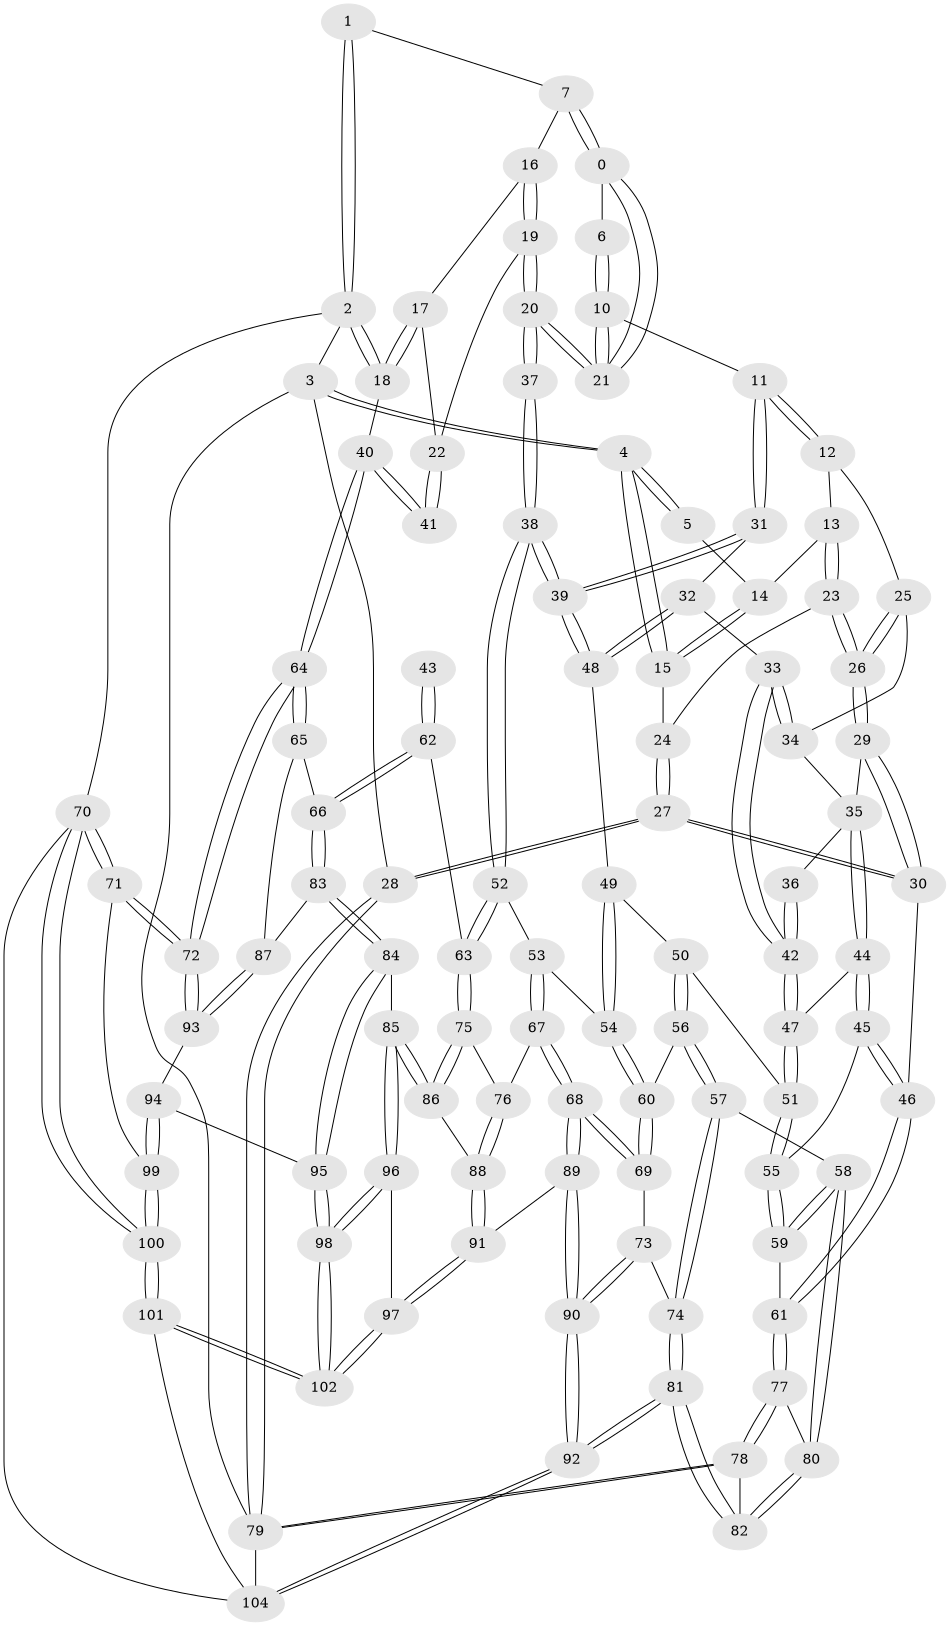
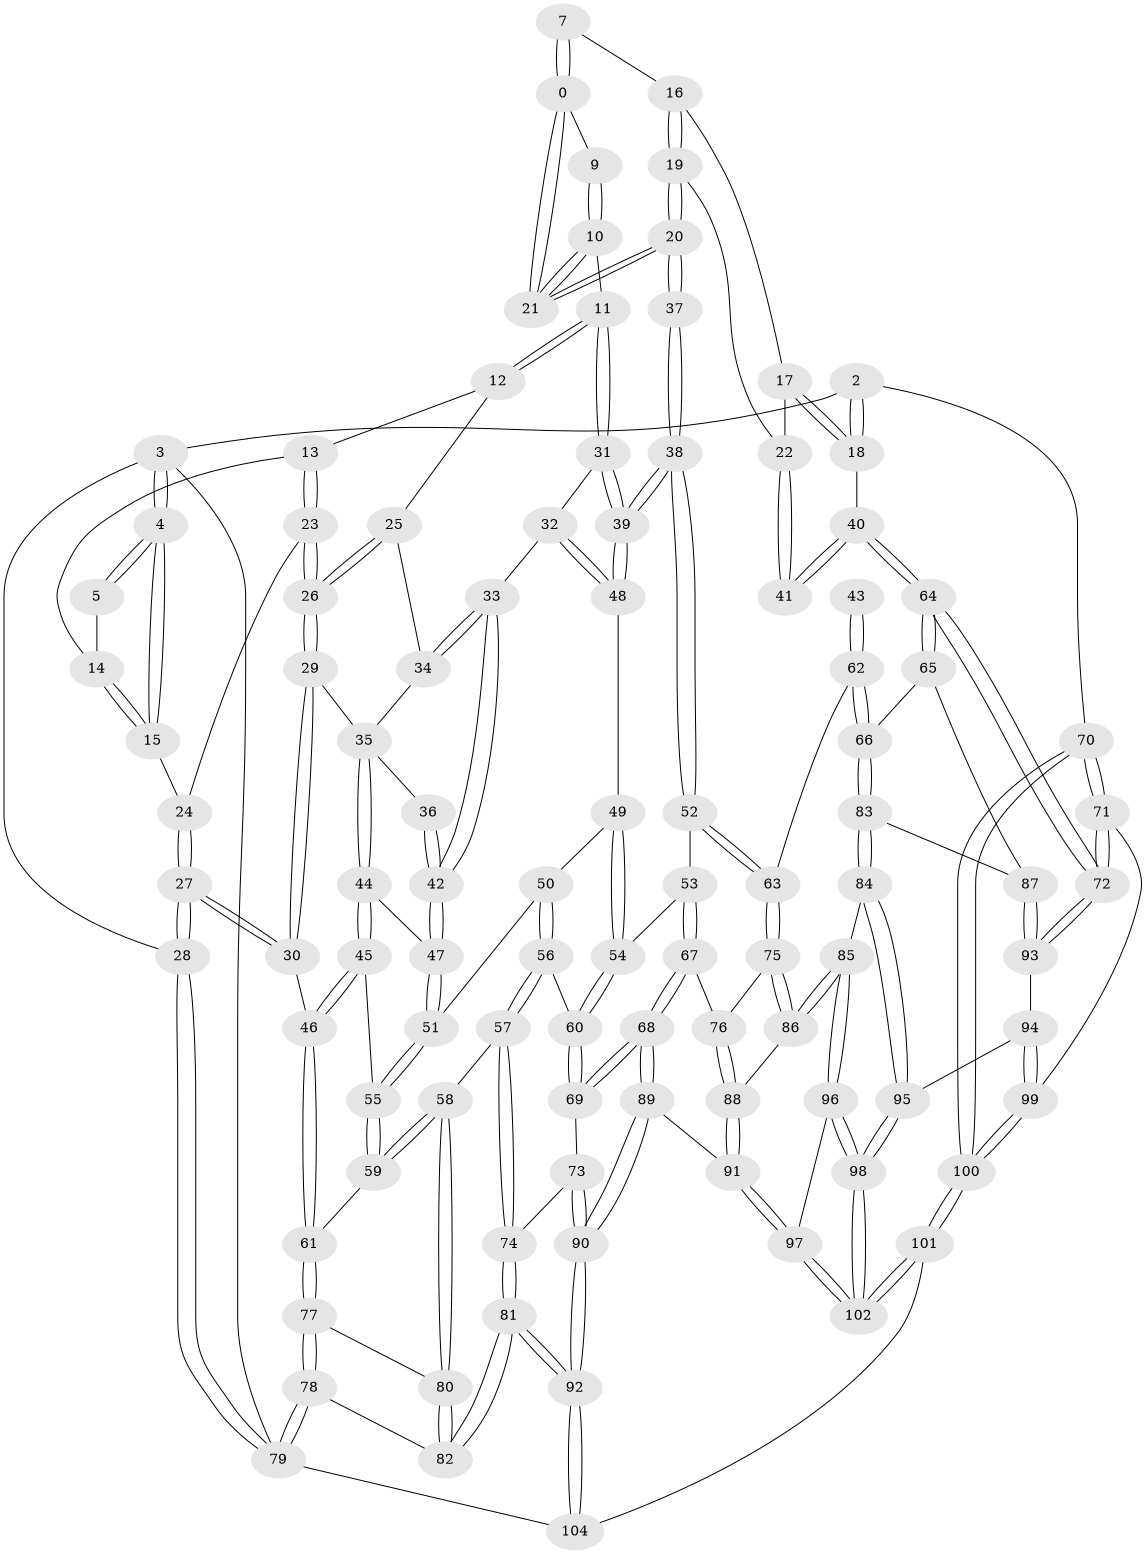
node "1": removed
node "6": label "6" -> "9"
edge "70" -- "104": removed
